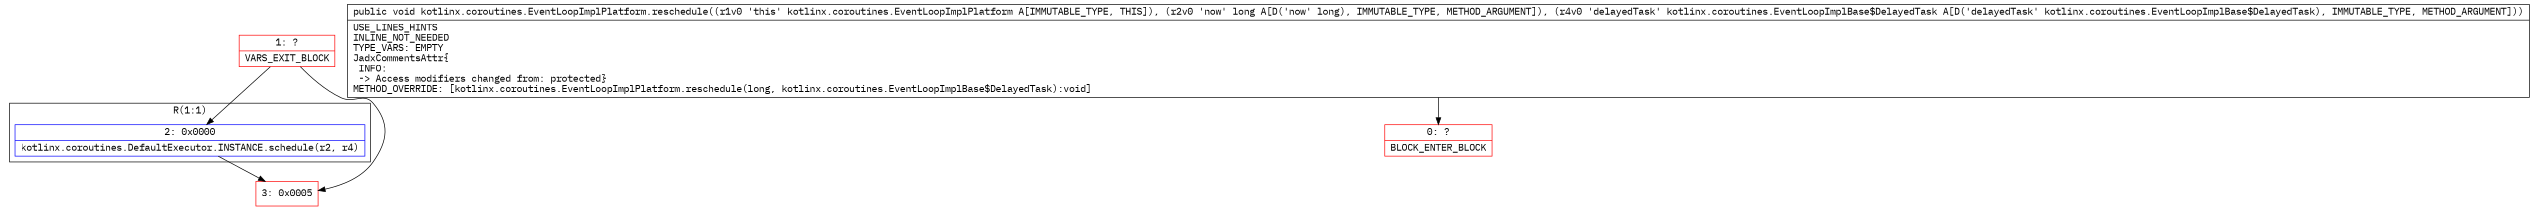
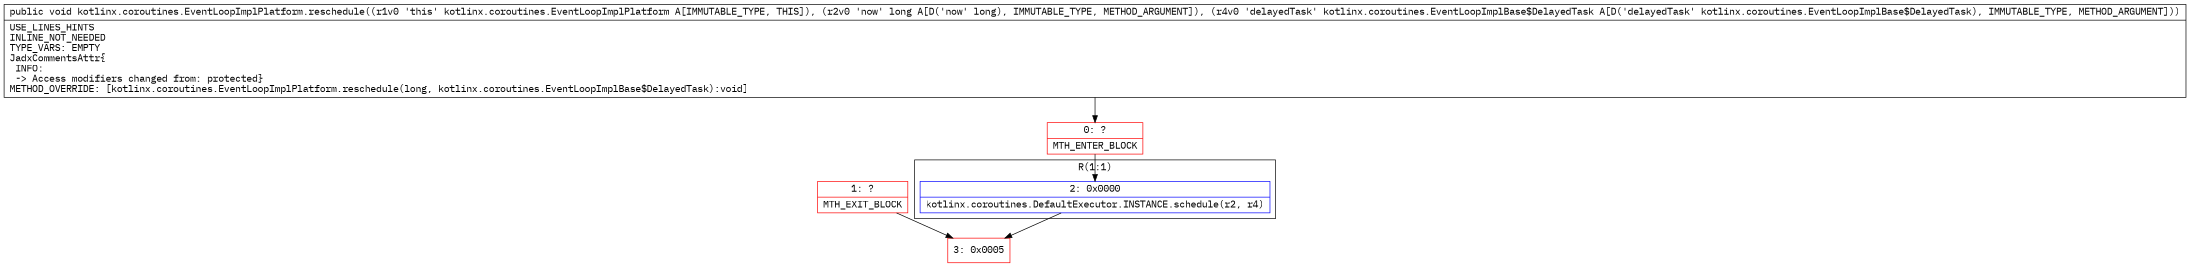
node "1: ?": text "VARS_EXIT_BLOCK" -> "MTH_EXIT_BLOCK"
edge "1: ?" -> "2: 0x0000": now "0: ?" -> "2: 0x0000"
node "0: ?": text "BLOCK_ENTER_BLOCK" -> "MTH_ENTER_BLOCK"
